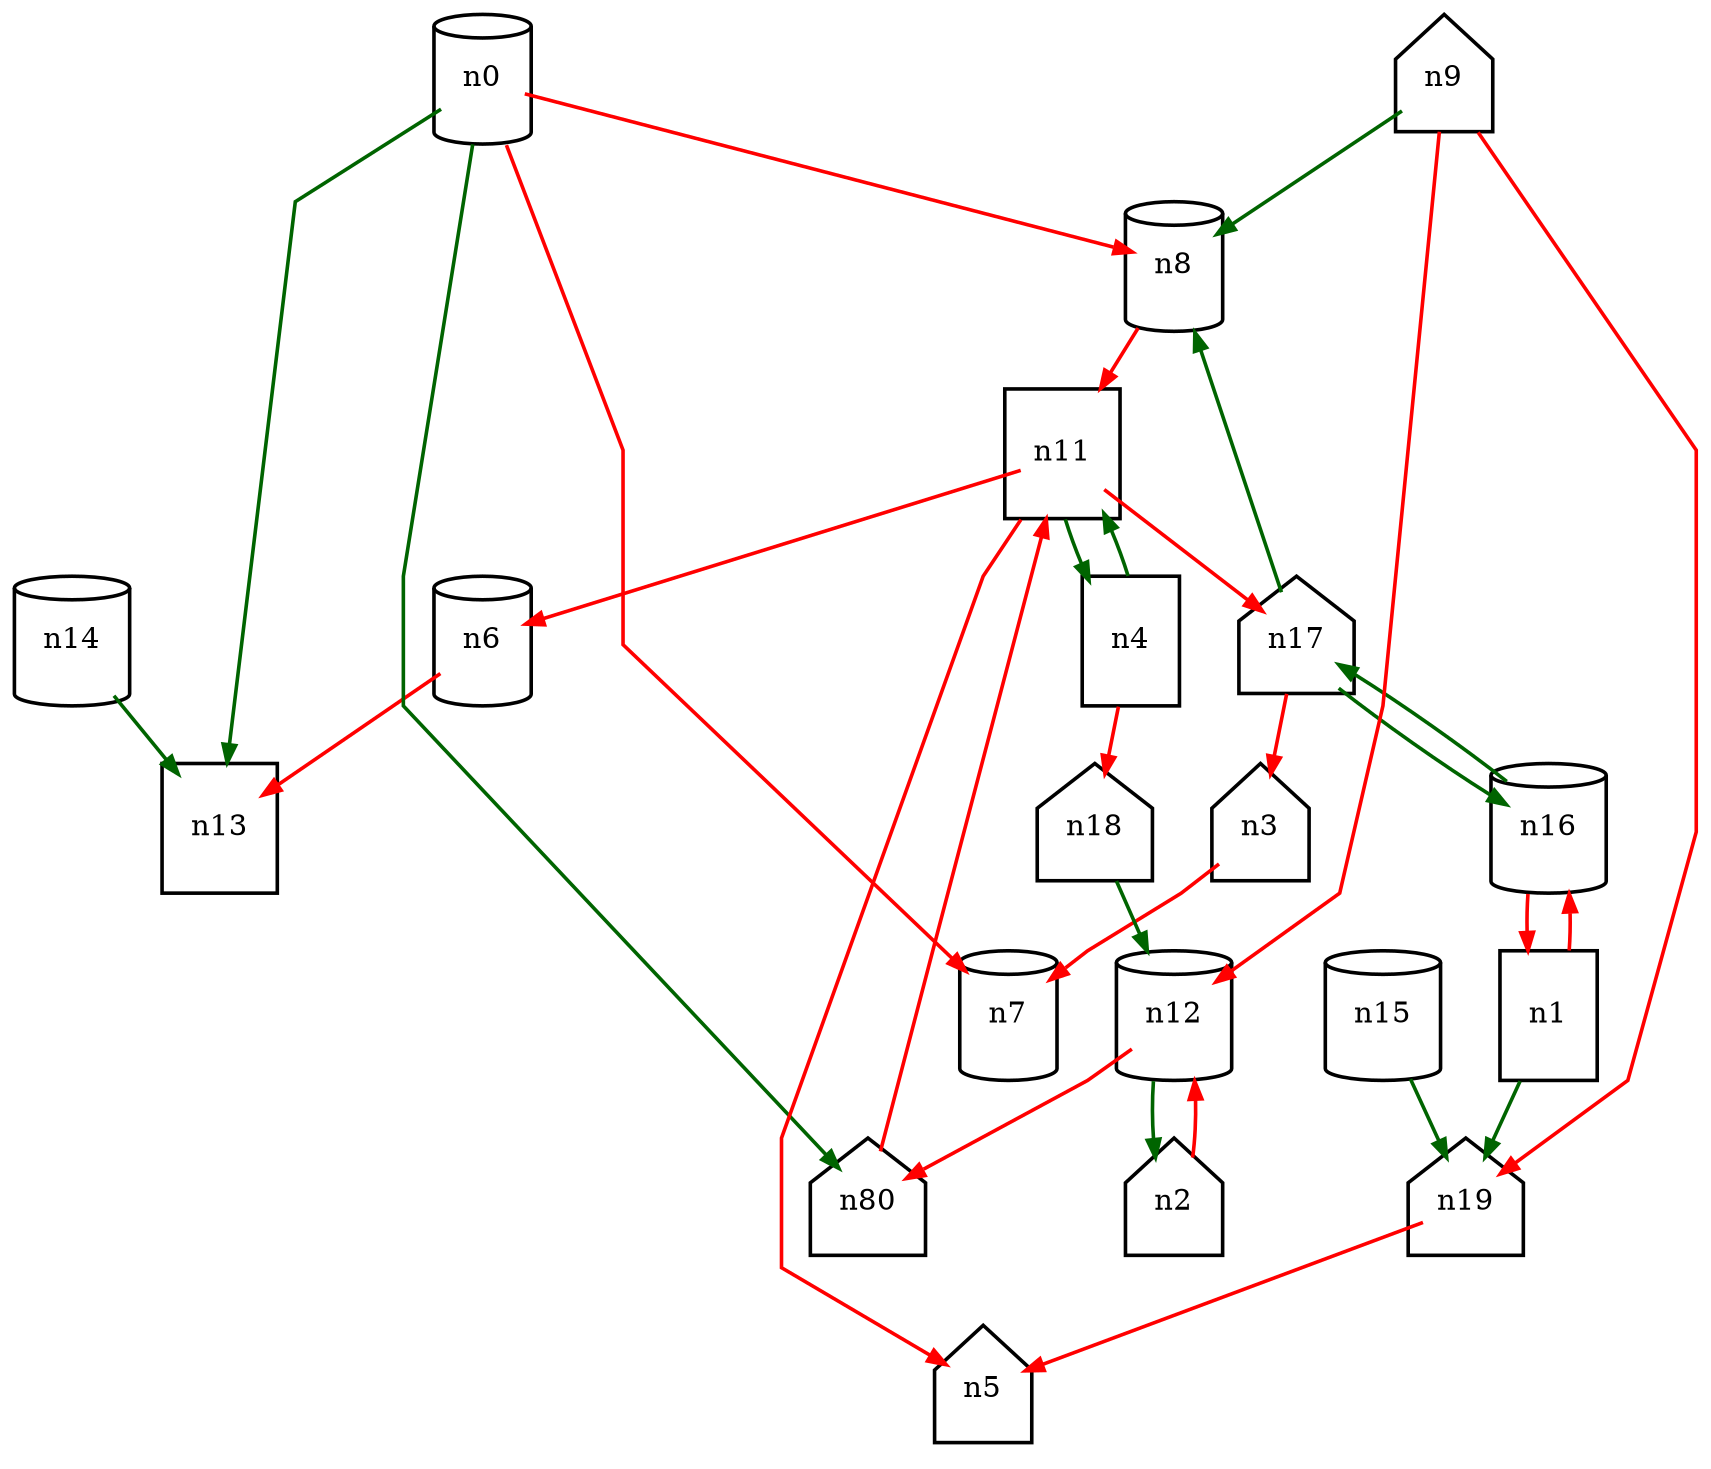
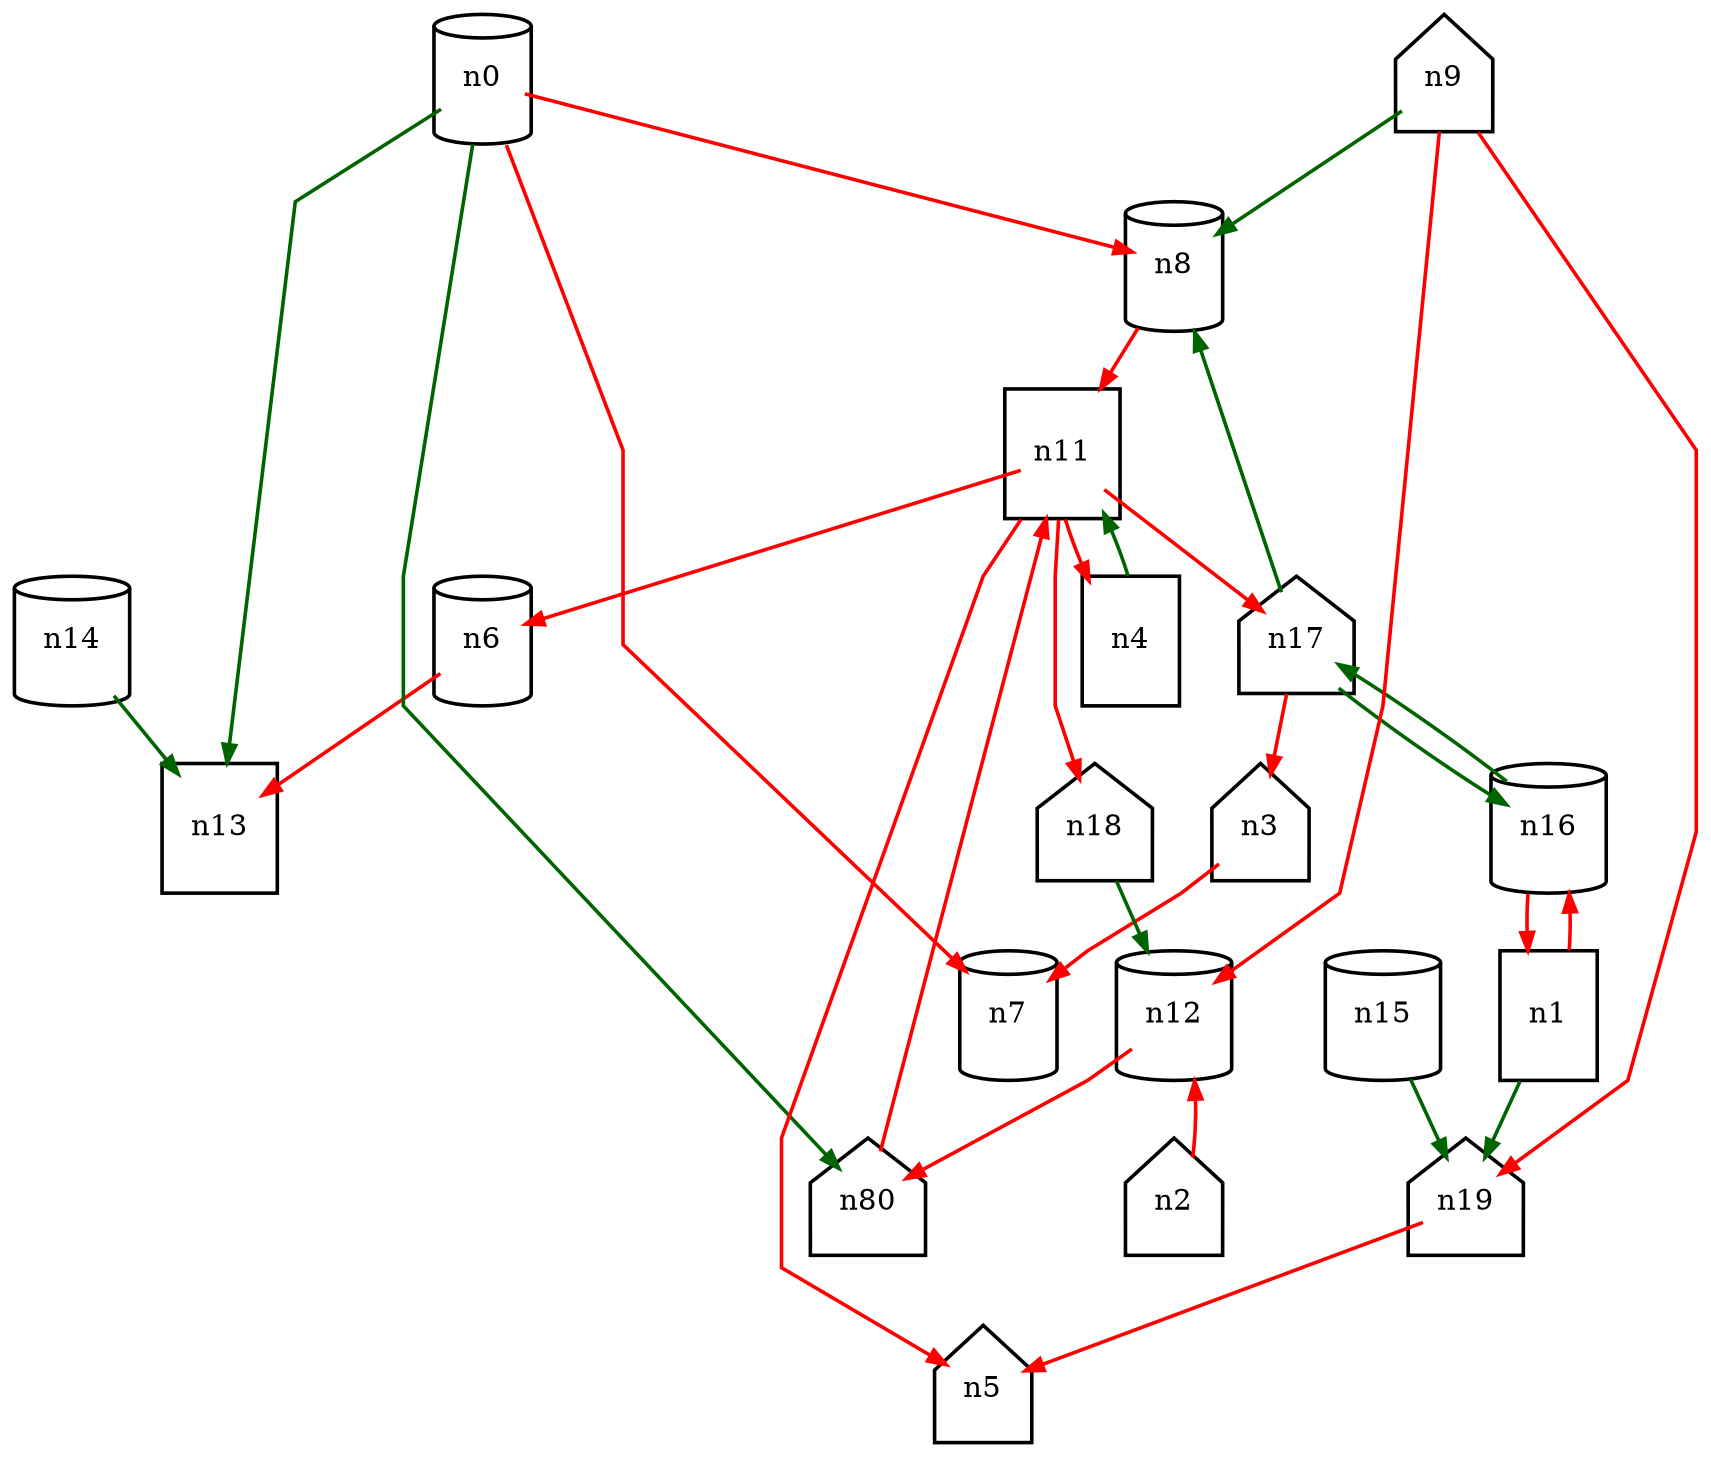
edge "n11" -> "n4": color darkgreen -> red
edge "n4" -> "n18": now "n11" -> "n18"
edge "n12" -> "n2": removed
